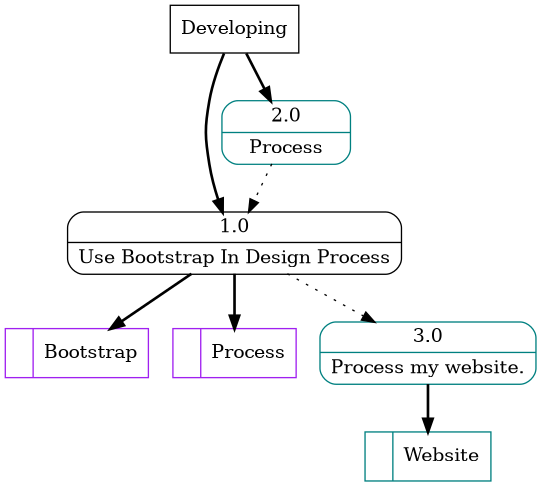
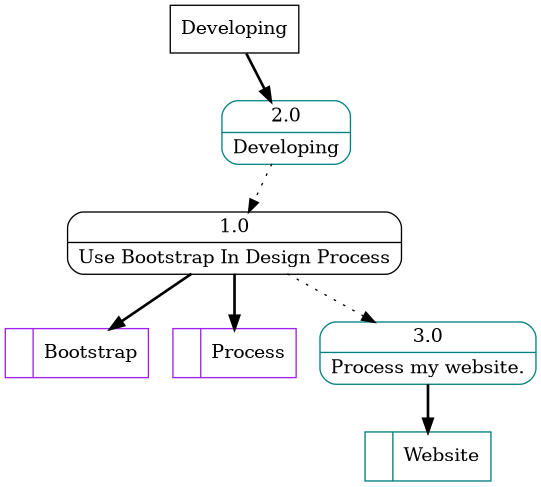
edge "Developing" -> "1.0": removed
node "2.0": text "Process" -> "Developing"
